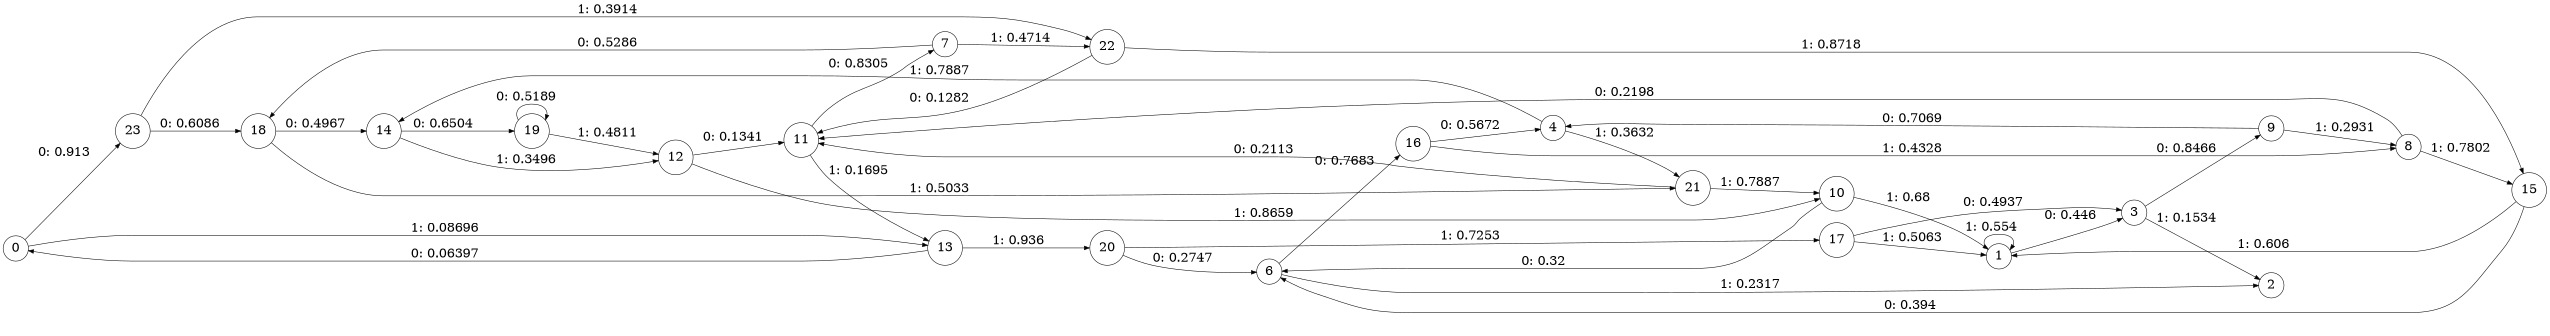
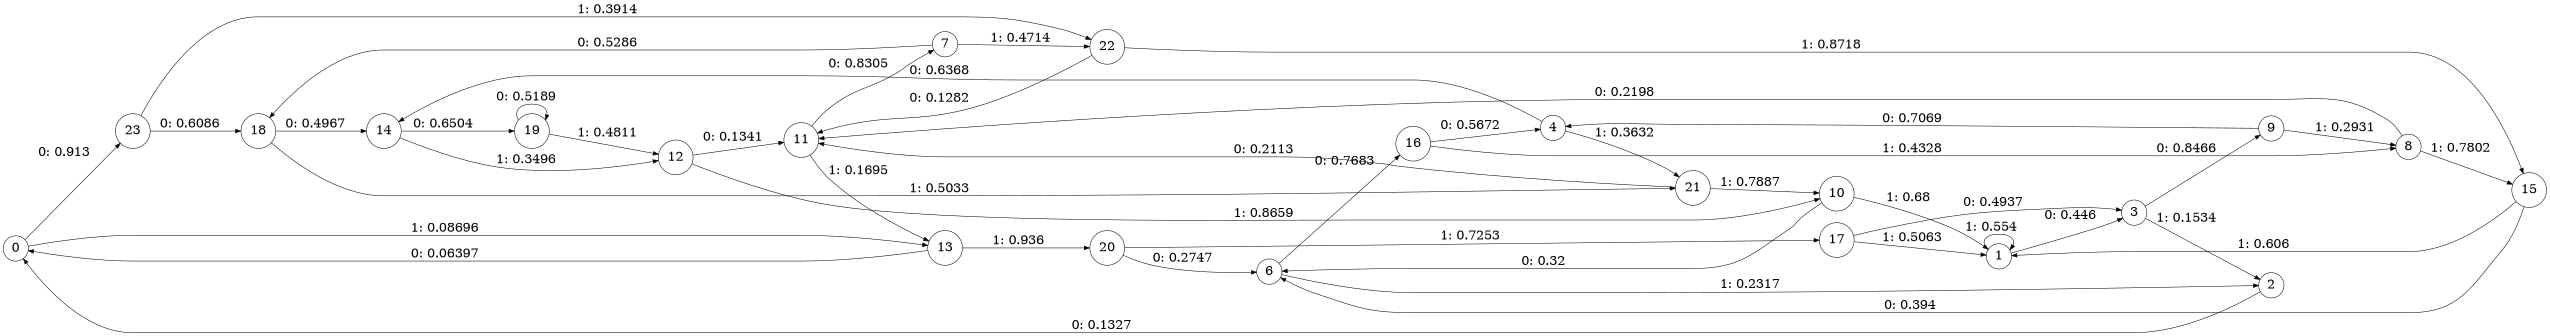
edge "4" -> "14": label "1: 0.7887   " -> "0: 0.6368   "
edge "2" -> "0": added, label "0: 0.1327"
